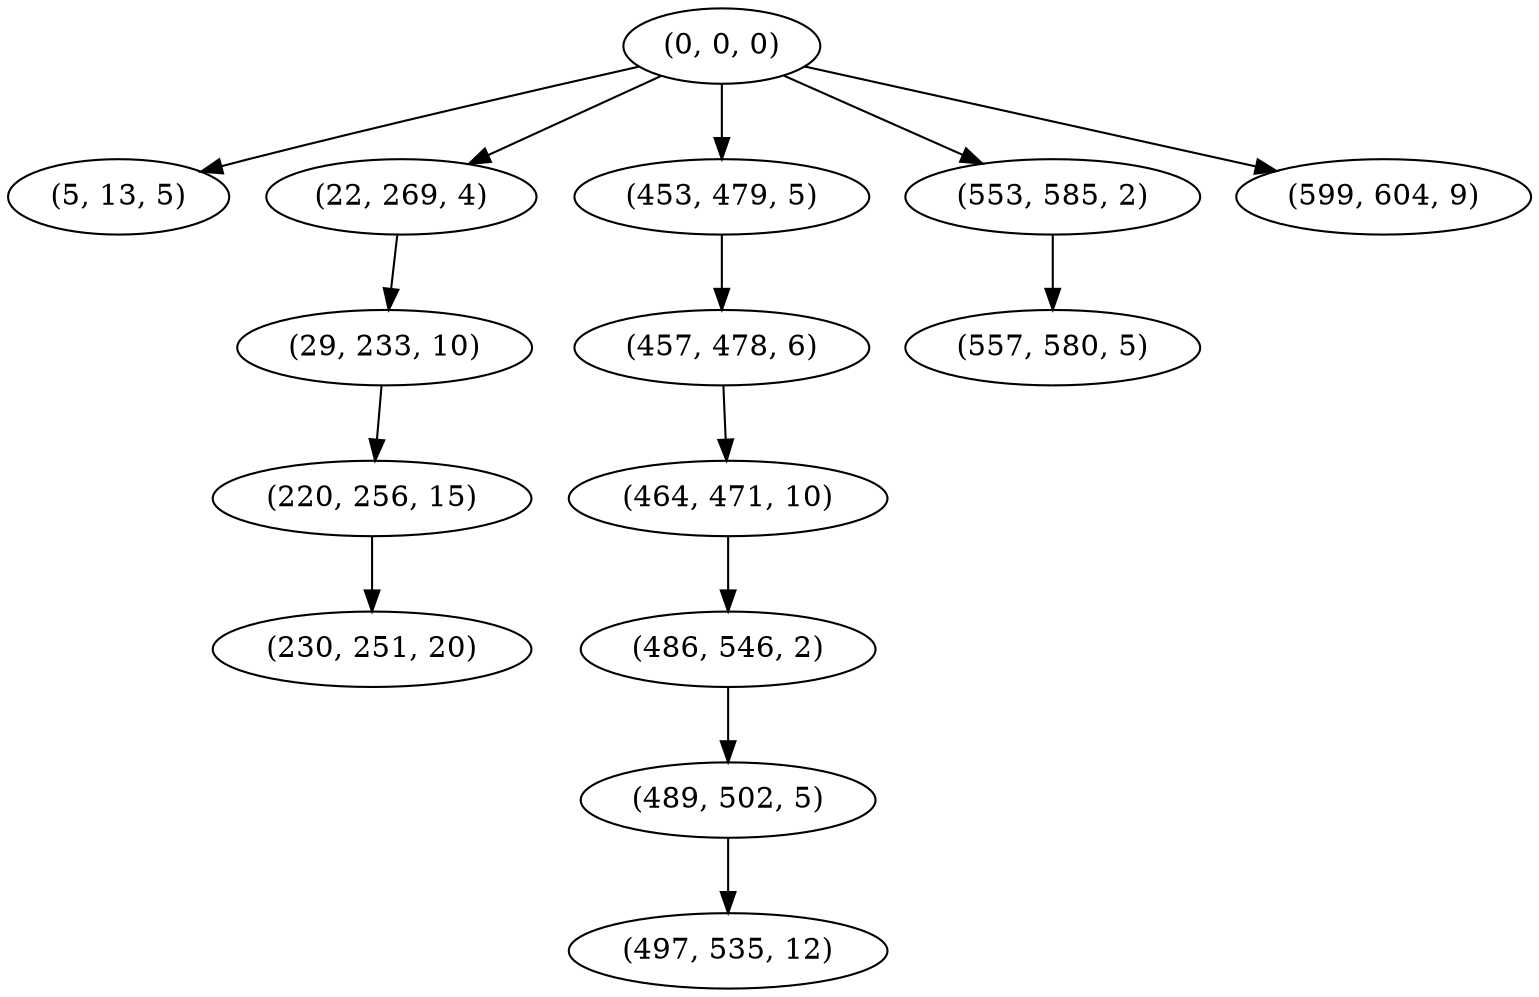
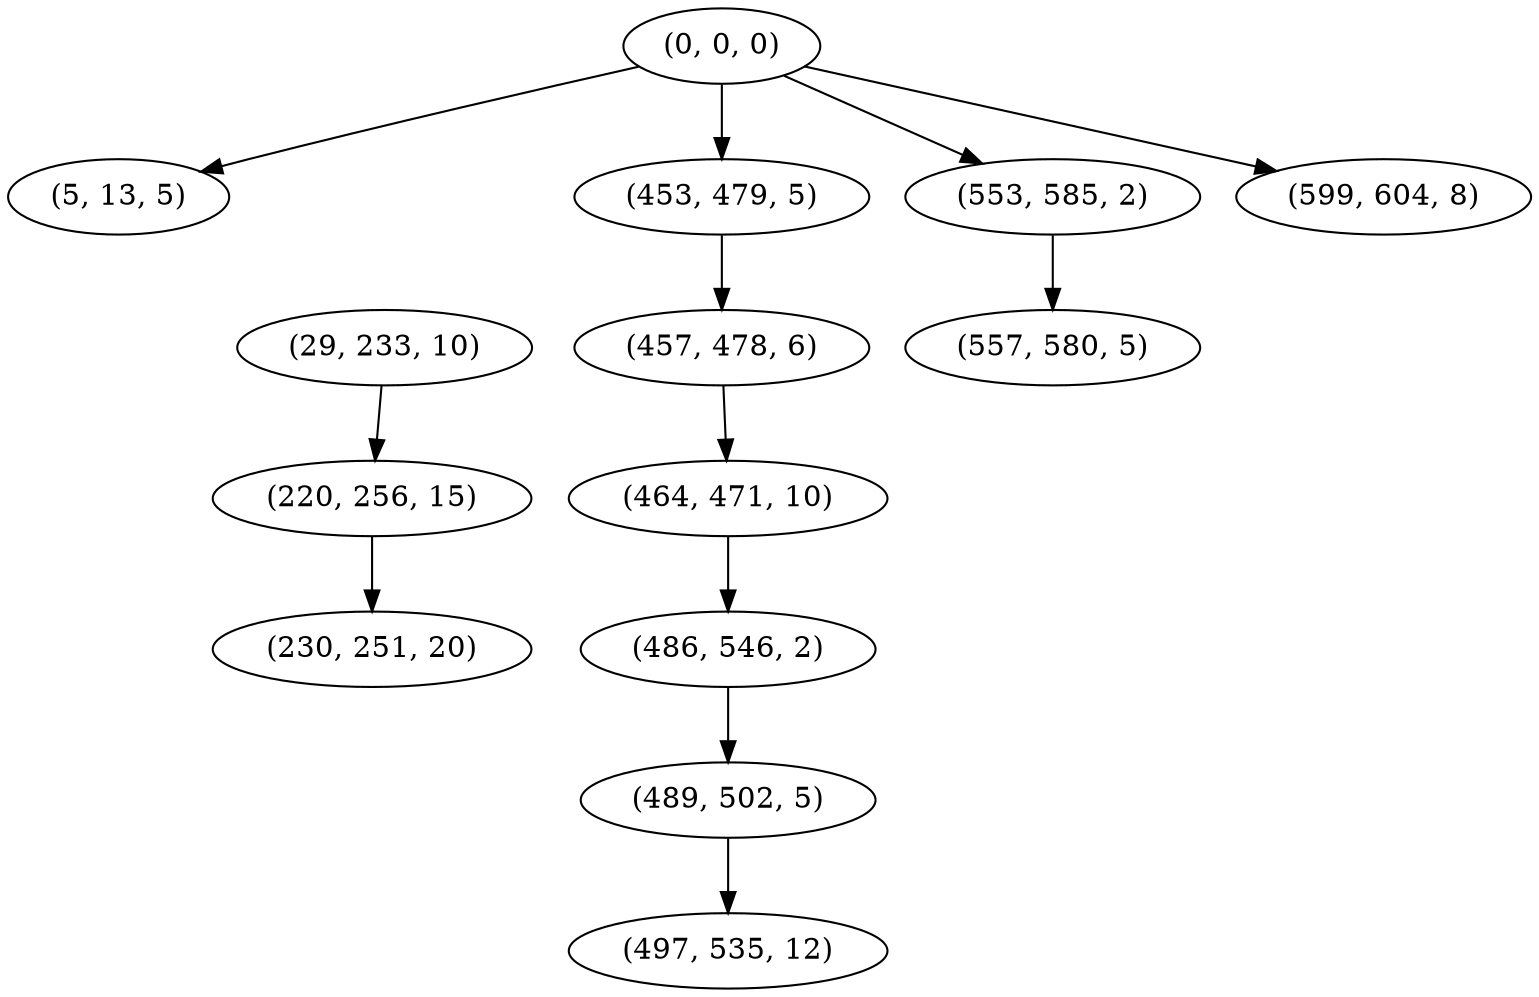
node "(22, 269, 4)": removed
node "(599, 604, 9)": label "(599, 604, 9)" -> "(599, 604, 8)"
